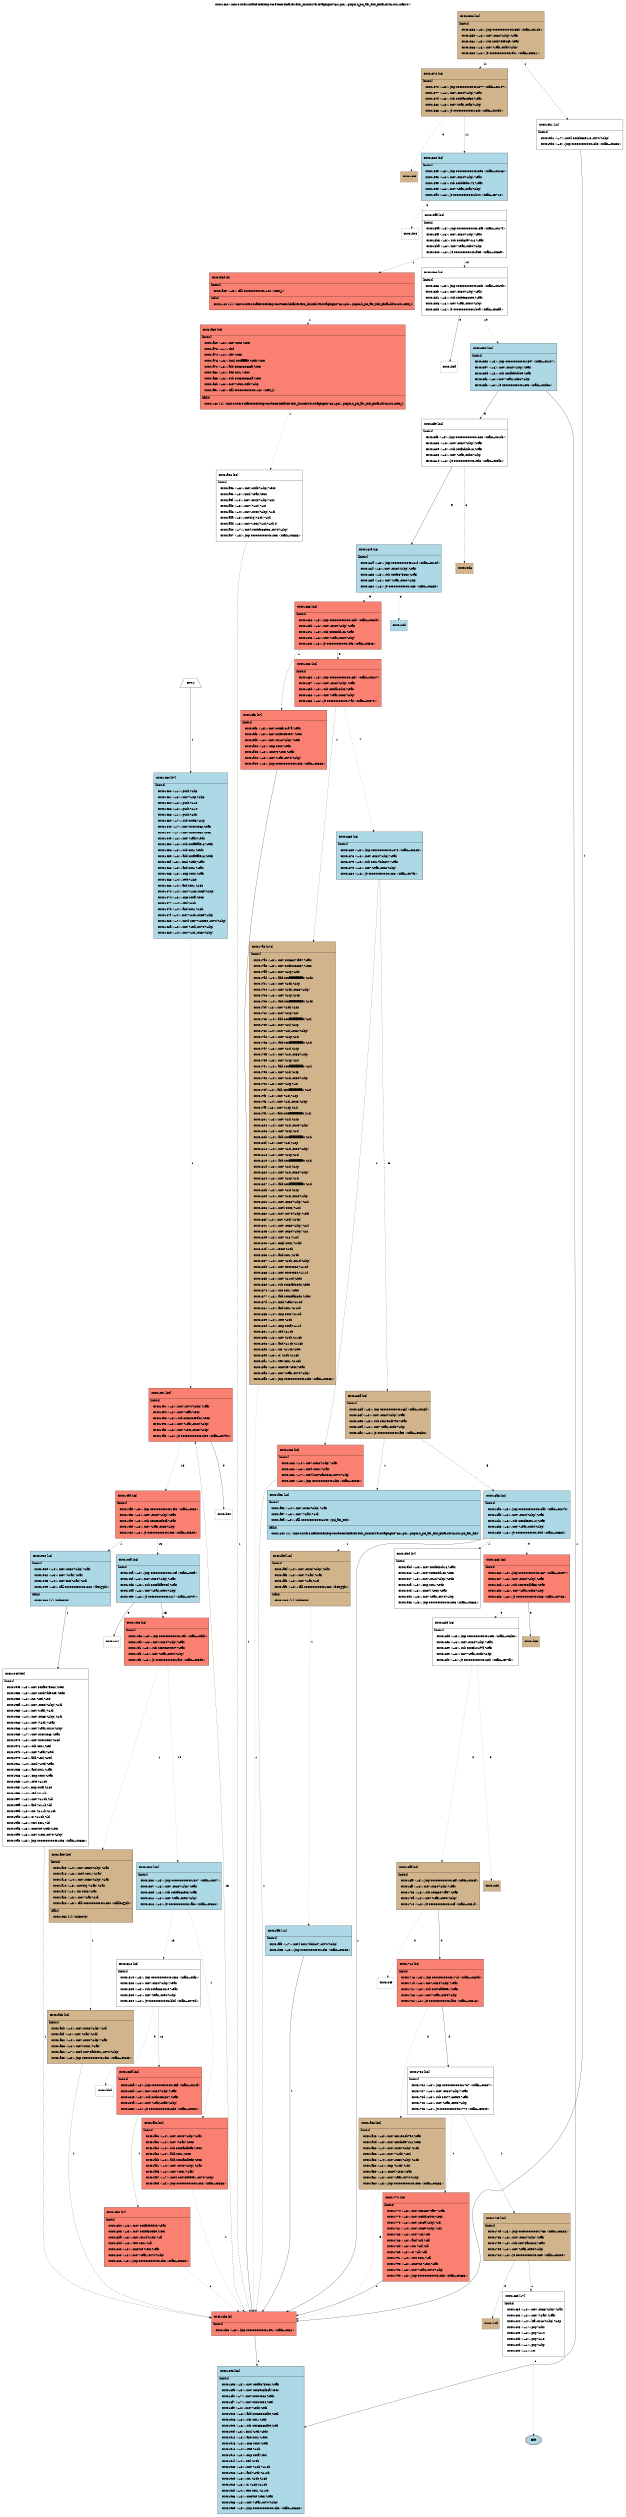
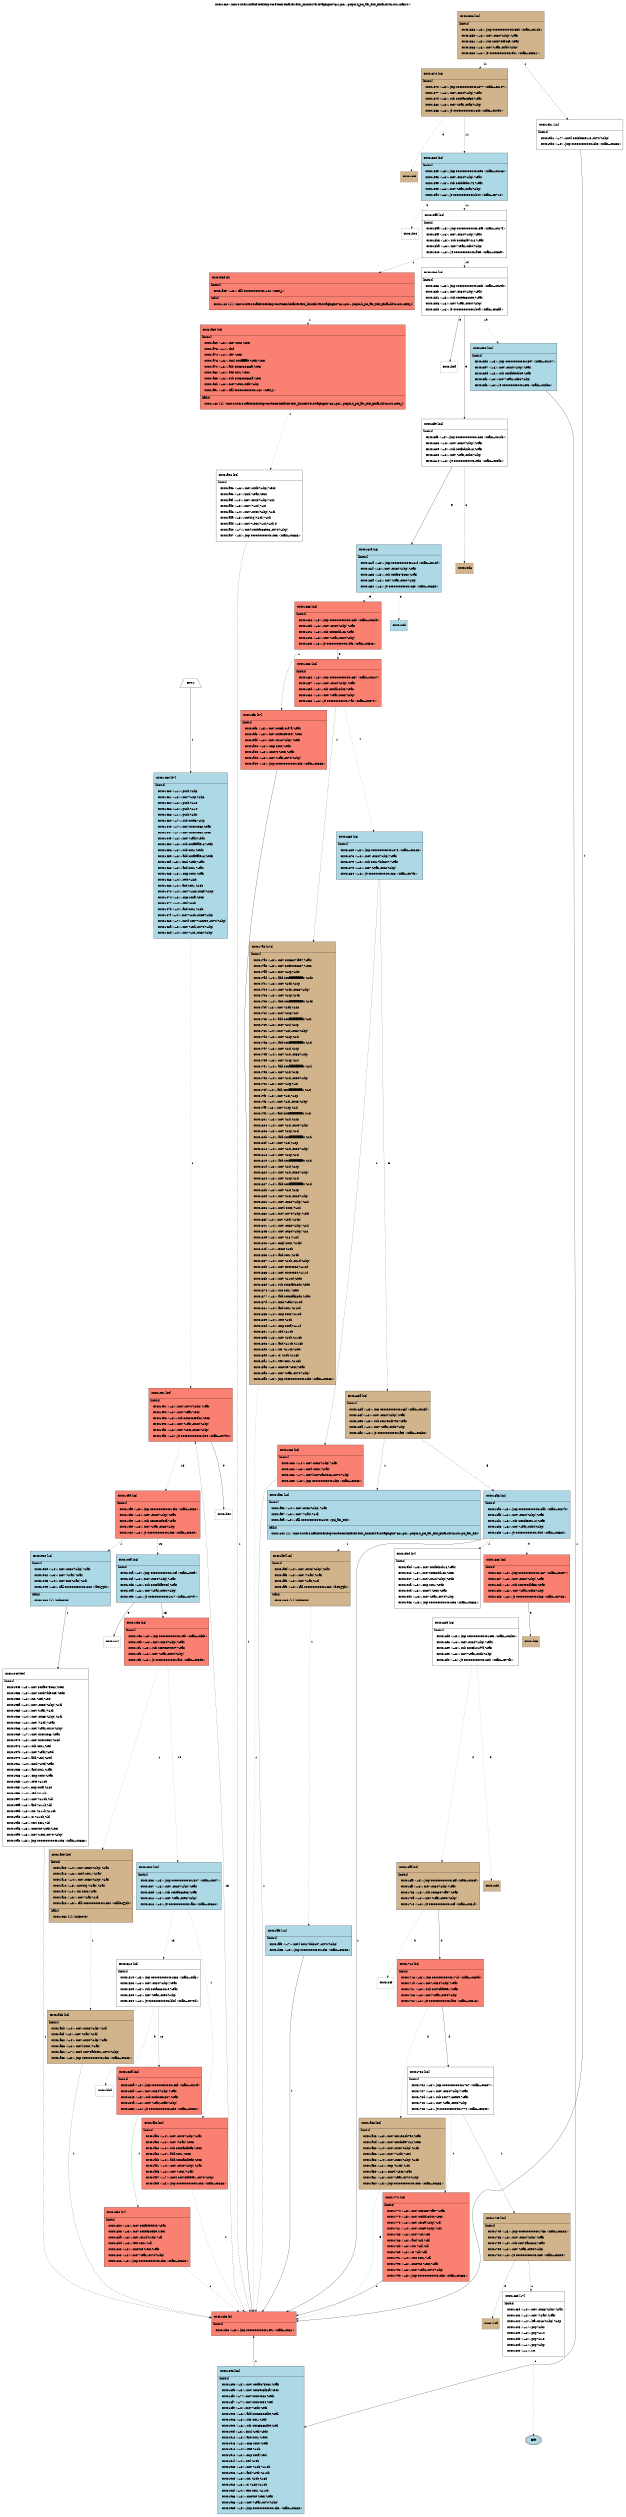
edge "0x40158e [28]" -> "0x4015aa [28]": added, label "11"
edge "0x4015e2 [28]" -> "0x4015fe [28]": now "0x4015c6 [28]" -> "0x4015fe [28]"
edge "0x4016c2 [28]" -> "0x4016de [28]": removed, label "4"
edge "0x401cb3 [5]" -> "0x4018e6 [88]": reversed
